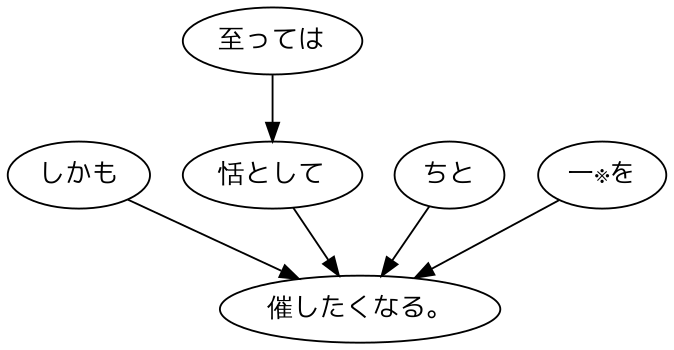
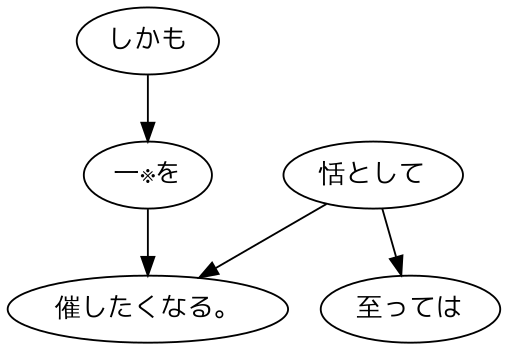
edge "至っては" -> "恬として": reversed
node "ちと": removed
edge "しかも" -> "催したくなる。": now "しかも" -> "一※を"
